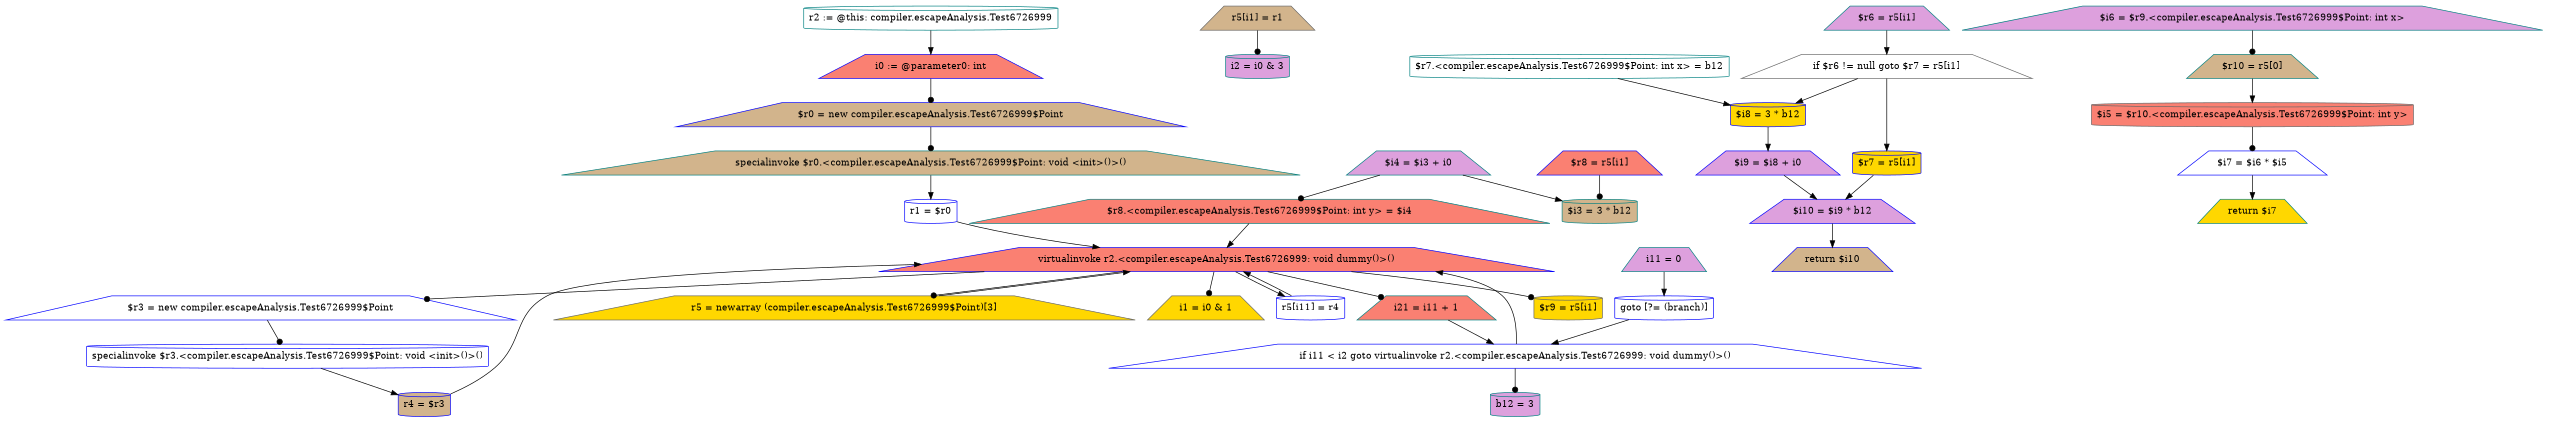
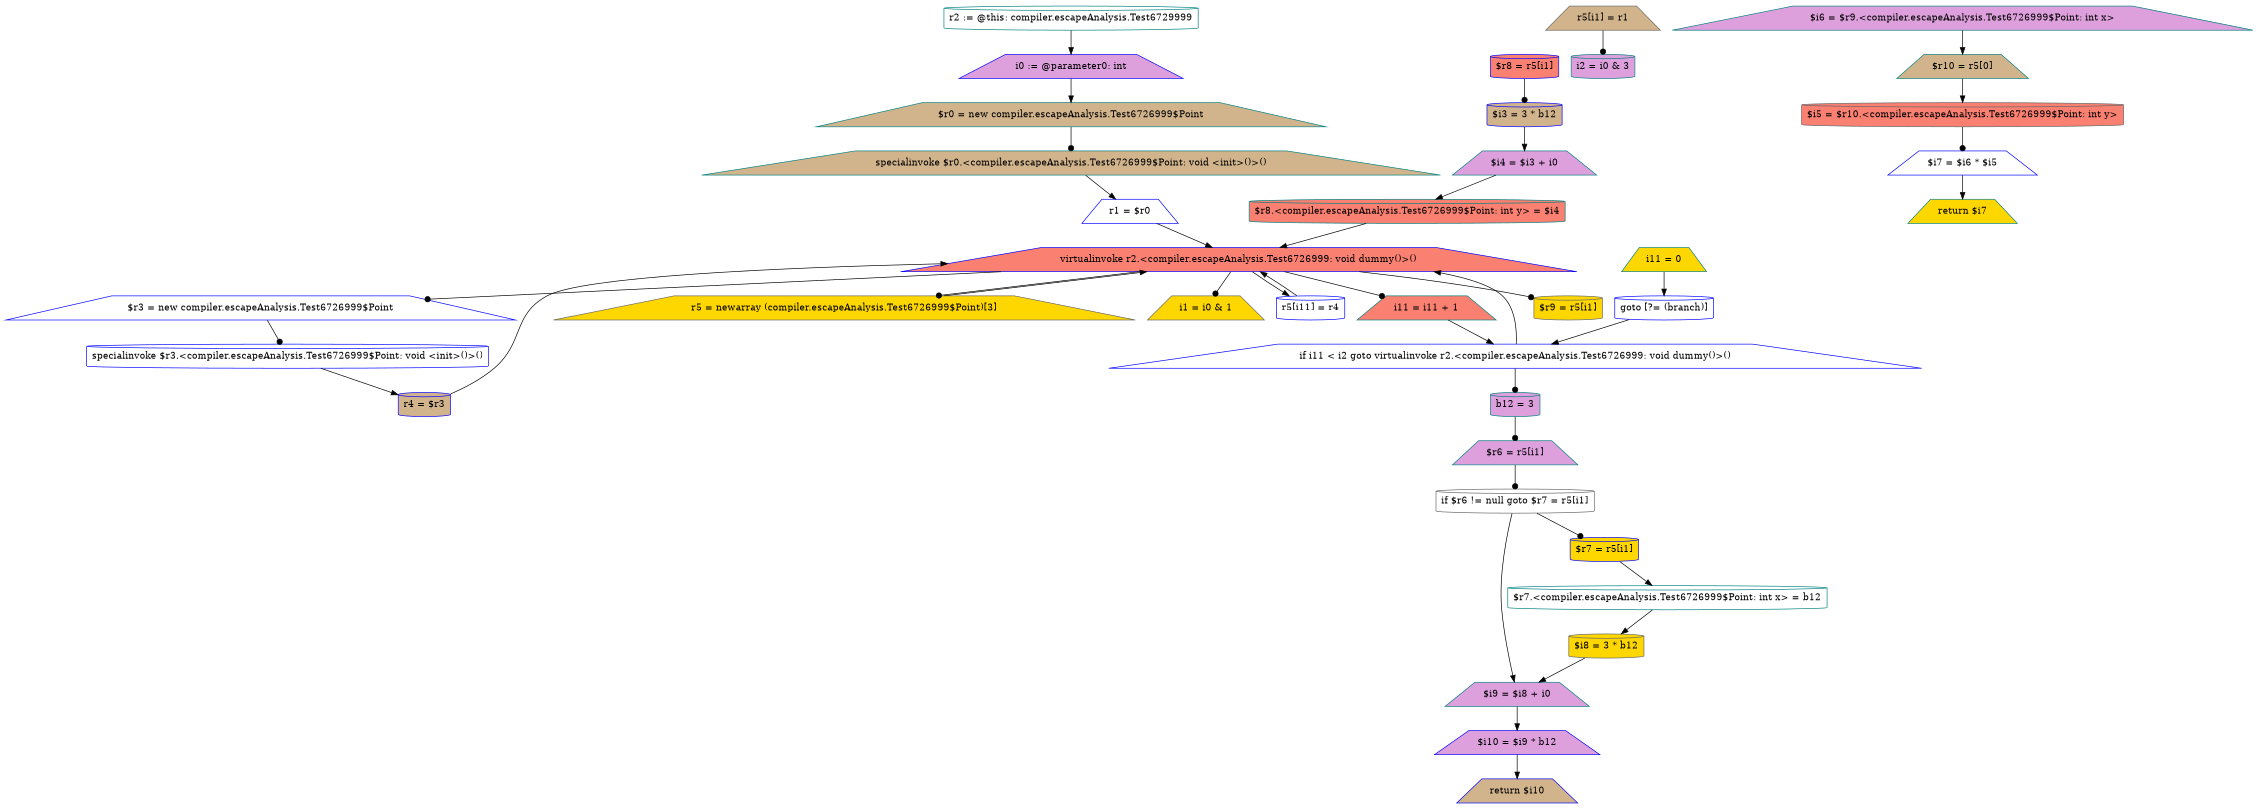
node "r2 := @this: compiler.escapeAnalysis.Test6726999": label "r2 := @this: compiler.escapeAnalysis.Test6726999" -> "r2 := @this: compiler.escapeAnalysis.Test6729999"
edge "$r6 = r5[i1]" -> "if $r6 != null goto $r7 = r5[i1]": arrowhead normal -> dot
edge "$i6 = $r9.<compiler.escapeAnalysis.Test6726999$Point: int x>" -> "$r10 = r5[0]": arrowhead dot -> normal
node "i0 := @parameter0: int": fillcolor salmon -> plum
node "if $r6 != null goto $r7 = r5[i1]": shape trapezium -> cylinder
edge "i0 := @parameter0: int" -> "$r0 = new compiler.escapeAnalysis.Test6726999$Point": arrowhead dot -> normal
edge "if $r6 != null goto $r7 = r5[i1]" -> "$i8 = 3 * b12": now "if $r6 != null goto $r7 = r5[i1]" -> "$i9 = $i8 + i0"
edge "if $r6 != null goto $r7 = r5[i1]" -> "$r7 = r5[i1]": arrowhead normal -> dot
node "$r0 = new compiler.escapeAnalysis.Test6726999$Point": color blue -> teal
node "$i8 = 3 * b12": color blue -> gray40
node "$r8 = r5[i1]": shape trapezium -> cylinder
node "$i9 = $i8 + i0": color blue -> teal
edge "$r7 = r5[i1]" -> "$i10 = $i9 * b12": now "$r7 = r5[i1]" -> "$r7.<compiler.escapeAnalysis.Test6726999$Point: int x> = b12"
edge "$i4 = $i3 + i0" -> "$r8.<compiler.escapeAnalysis.Test6726999$Point: int y> = $i4": arrowhead dot -> normal
edge "$i4 = $i3 + i0" -> "$i3 = 3 * b12": reversed
node "r1 = $r0": shape cylinder -> trapezium
node "$r8.<compiler.escapeAnalysis.Test6726999$Point: int y> = $i4": shape trapezium -> cylinder
node "$i3 = 3 * b12": color teal -> blue
node "i11 = 0": fillcolor plum -> gold
node "i21 = i11 + 1": label "i21 = i11 + 1" -> "i11 = i11 + 1"
edge "b12 = 3" -> "$r6 = r5[i1]": added
